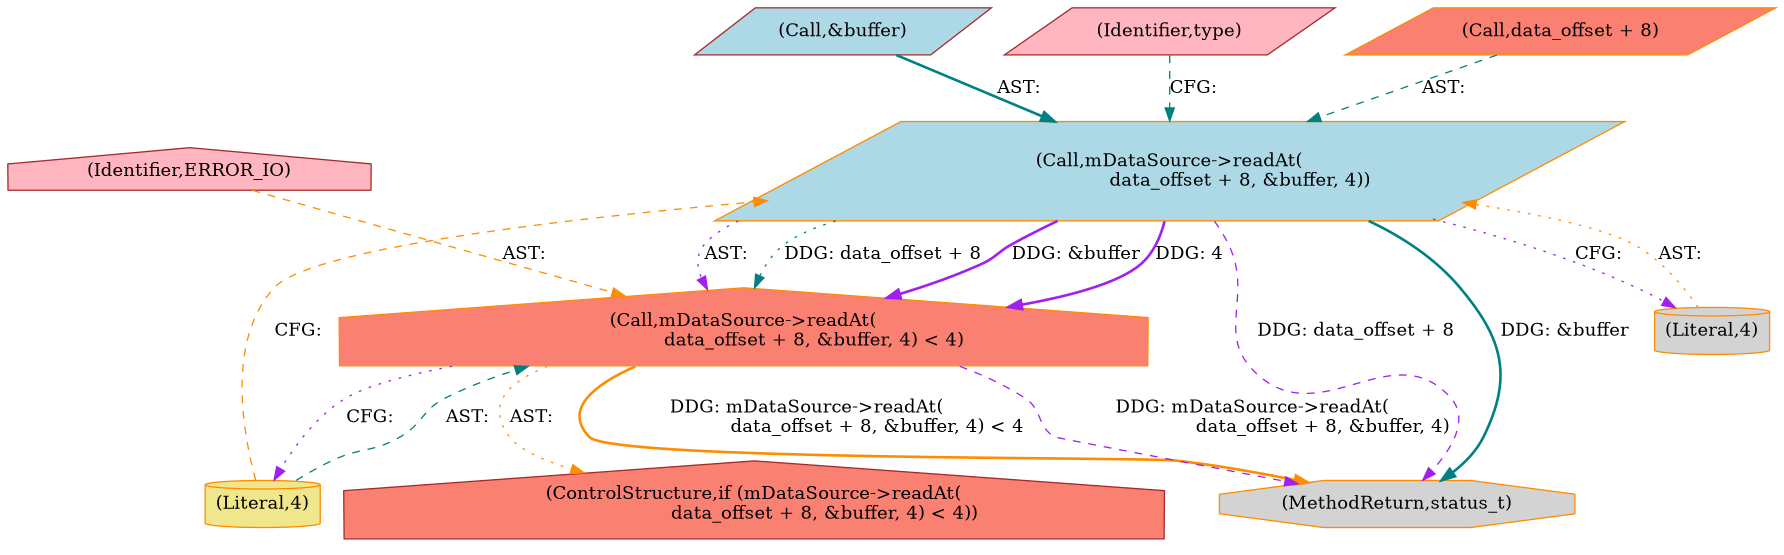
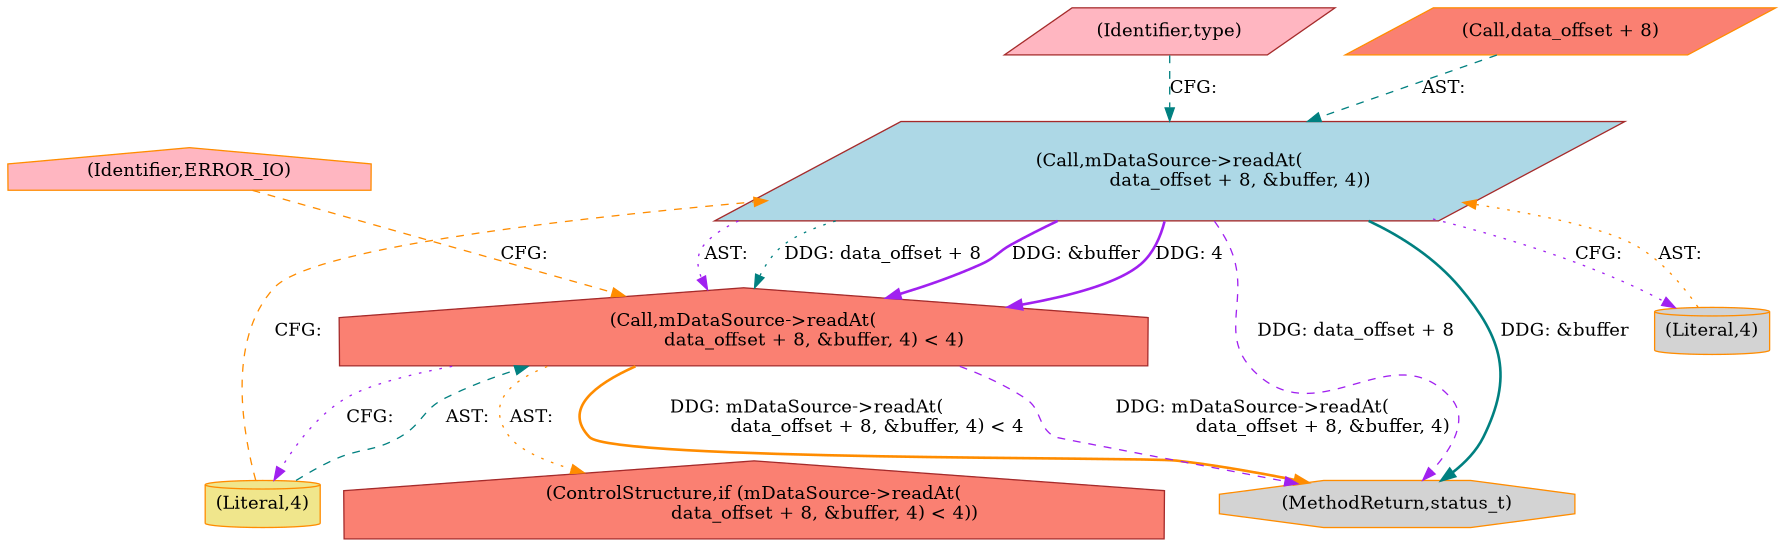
node "(Call,&buffer)": removed
node "(Identifier,ERROR_IO)": color brown -> darkorange
node "(Call,mDataSource->readAt( data_offset + 8, &buffer, 4))": color darkorange -> brown
edge "(Identifier,ERROR_IO)" -> "(Call,mDataSource->readAt( data_offset + 8, &buffer, 4) < 4)": label "AST: " -> "CFG: "
node "(Call,mDataSource->readAt( data_offset + 8, &buffer, 4) < 4)": color darkorange -> brown
